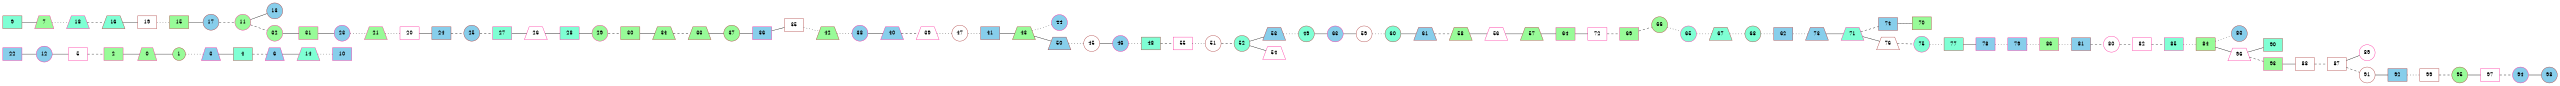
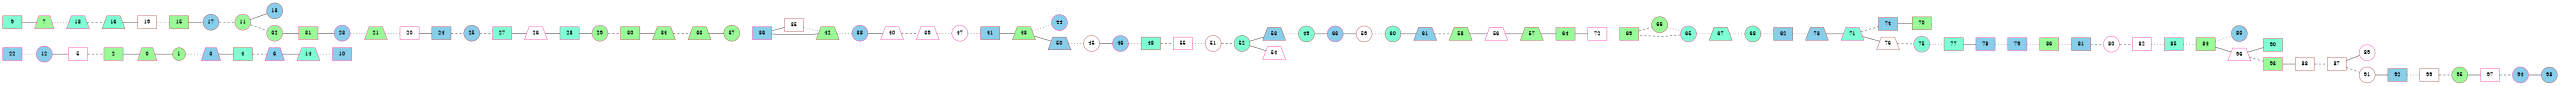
edge "37" -- "36": now "42" -- "36"
node "40": fillcolor skyblue -> white
node "47": color brown -> deeppink
edge "72" -- "69": now "65" -- "69"
edge "82" -- "85": style dashed -> dotted
edge "22" -- "12": style solid -> dotted
